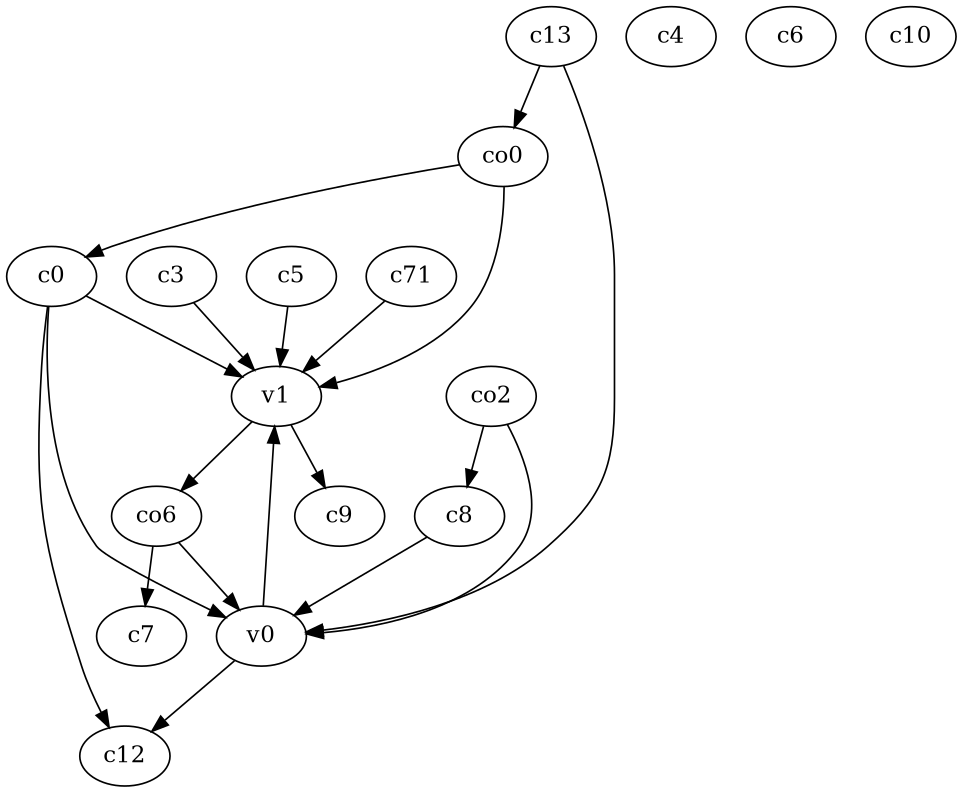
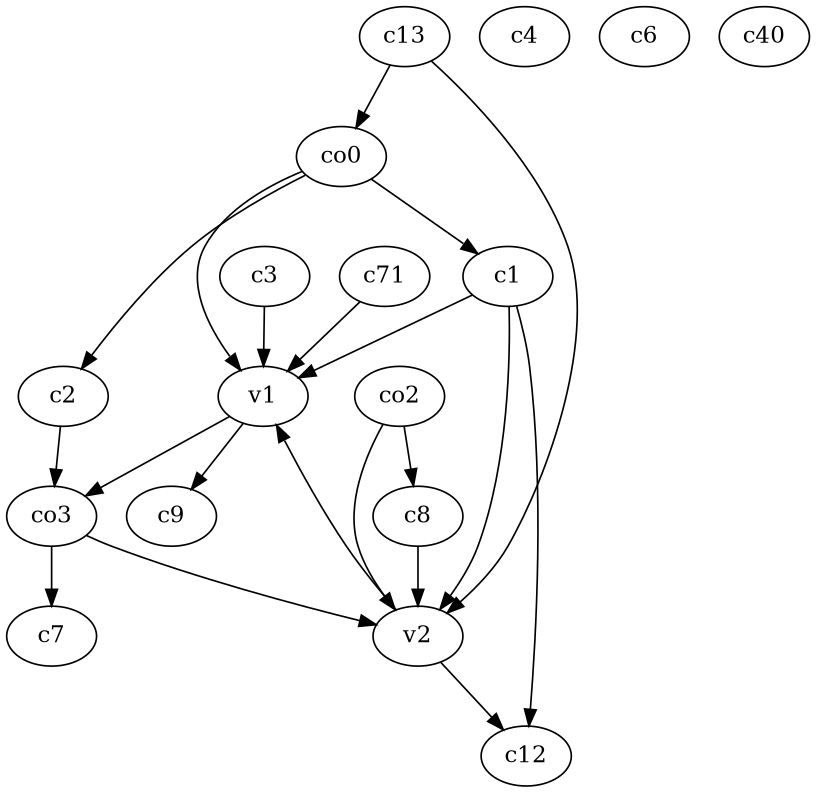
node "c10": label "c10" -> "c40"
node "c0": label "c0" -> "c1"
node "c5": removed
node "c2": added
node "co6": label "co6" -> "co3"
node "v0": label "v0" -> "v2"
